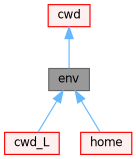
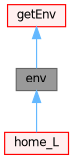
node "cwd": label "cwd" -> "getEnv"
node "cwd_L": label "cwd_L" -> "home_L"
node "home": removed
